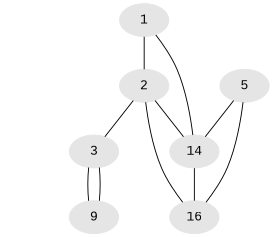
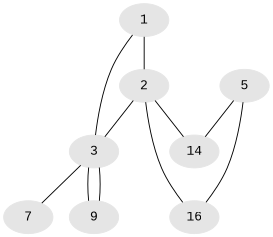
edge "1" -- "14": now "1" -- "3"
edge "14" -- "16": removed
node "7": added
